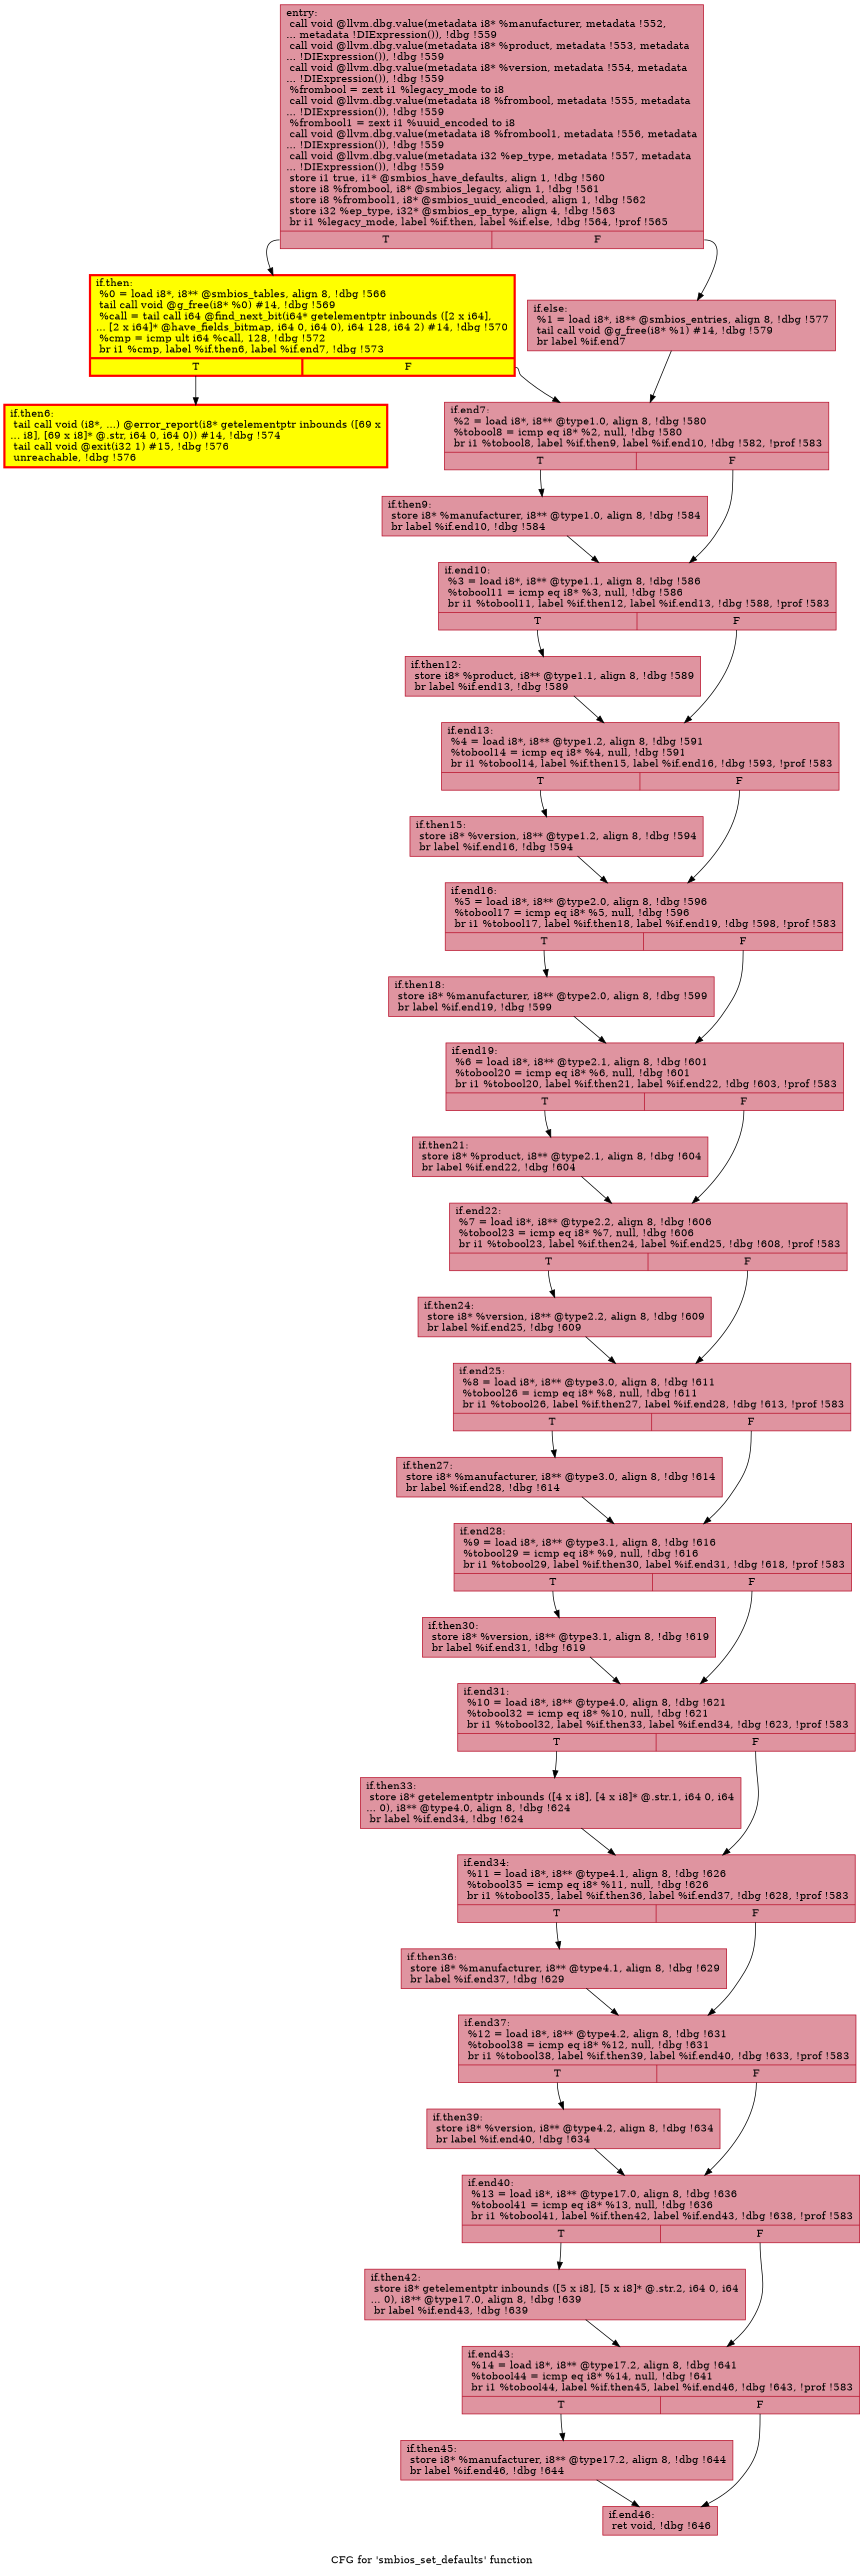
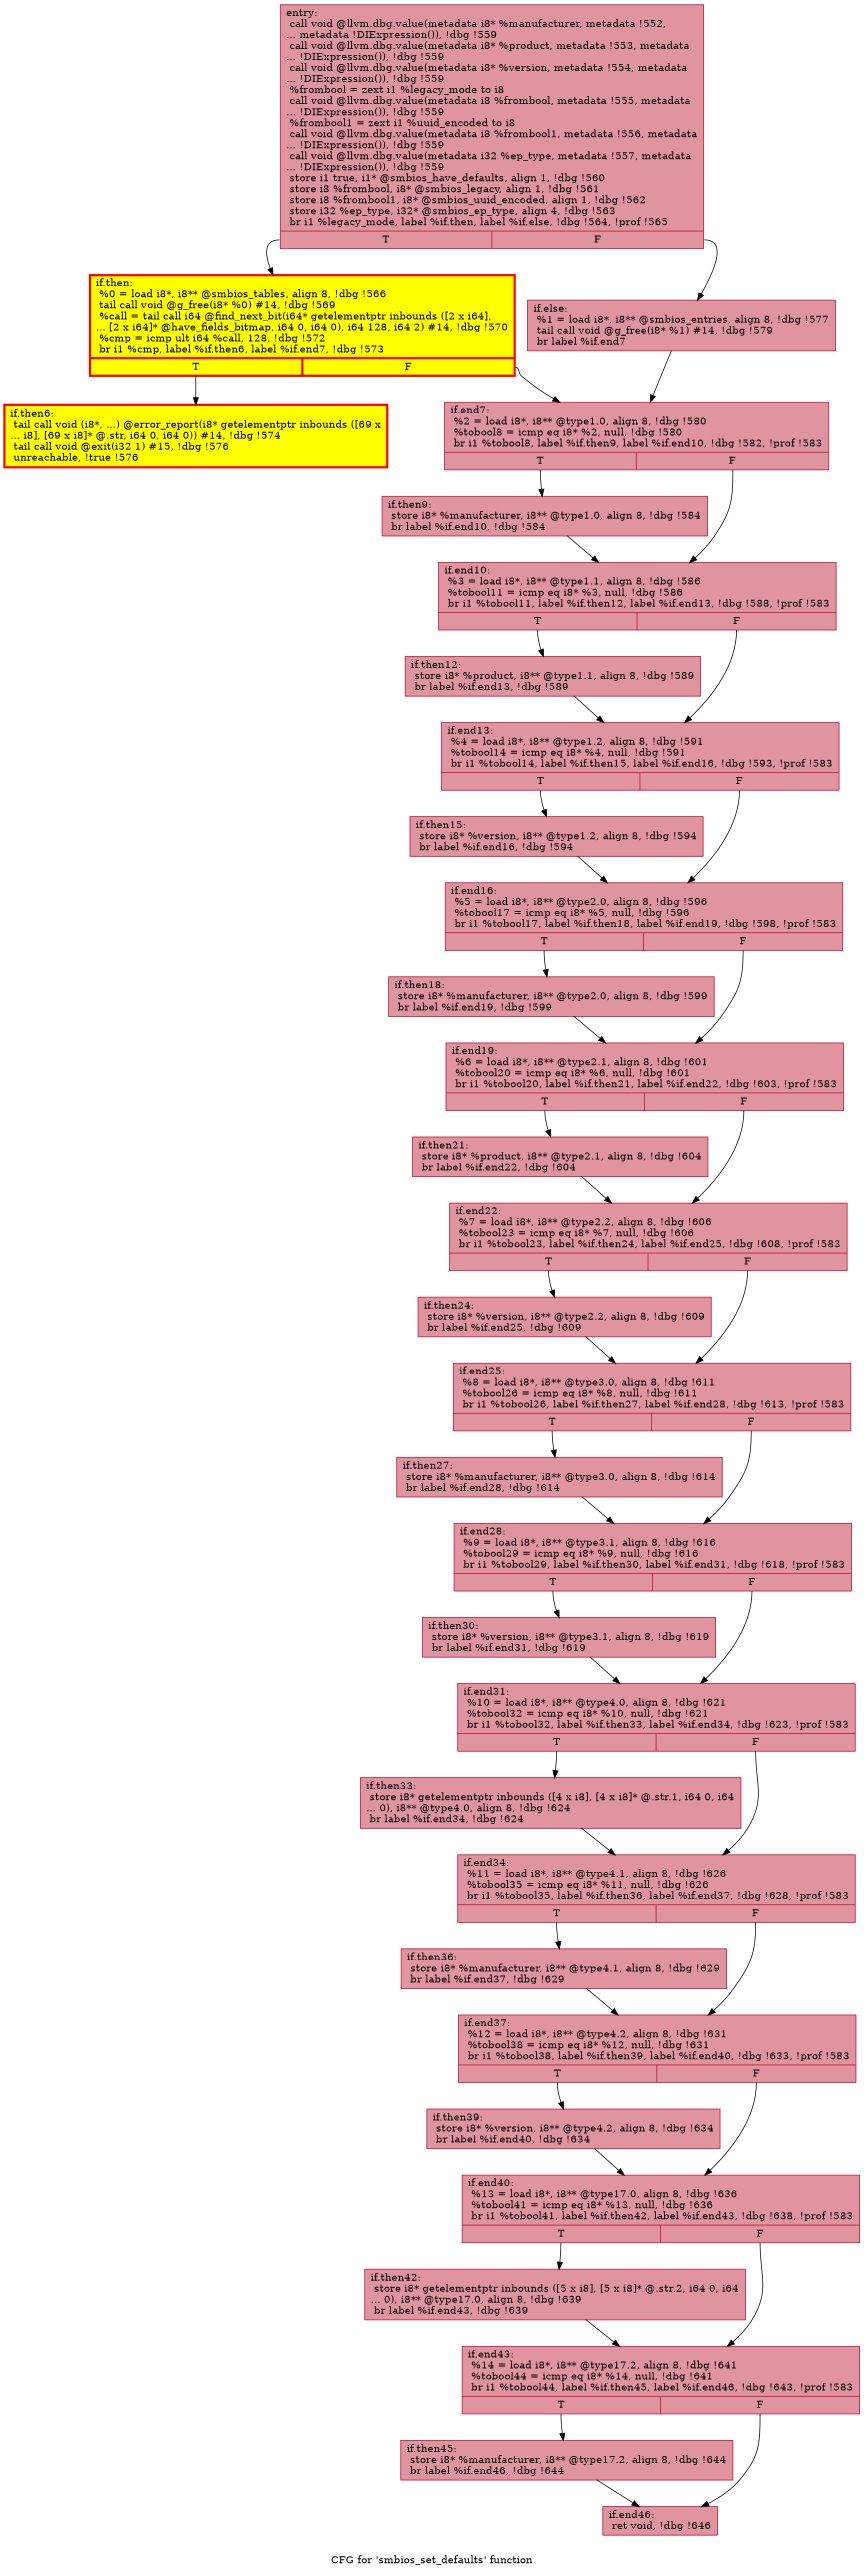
node "if.then6:": text "unreachable, !dbg !576" -> "unreachable, !true !576"
